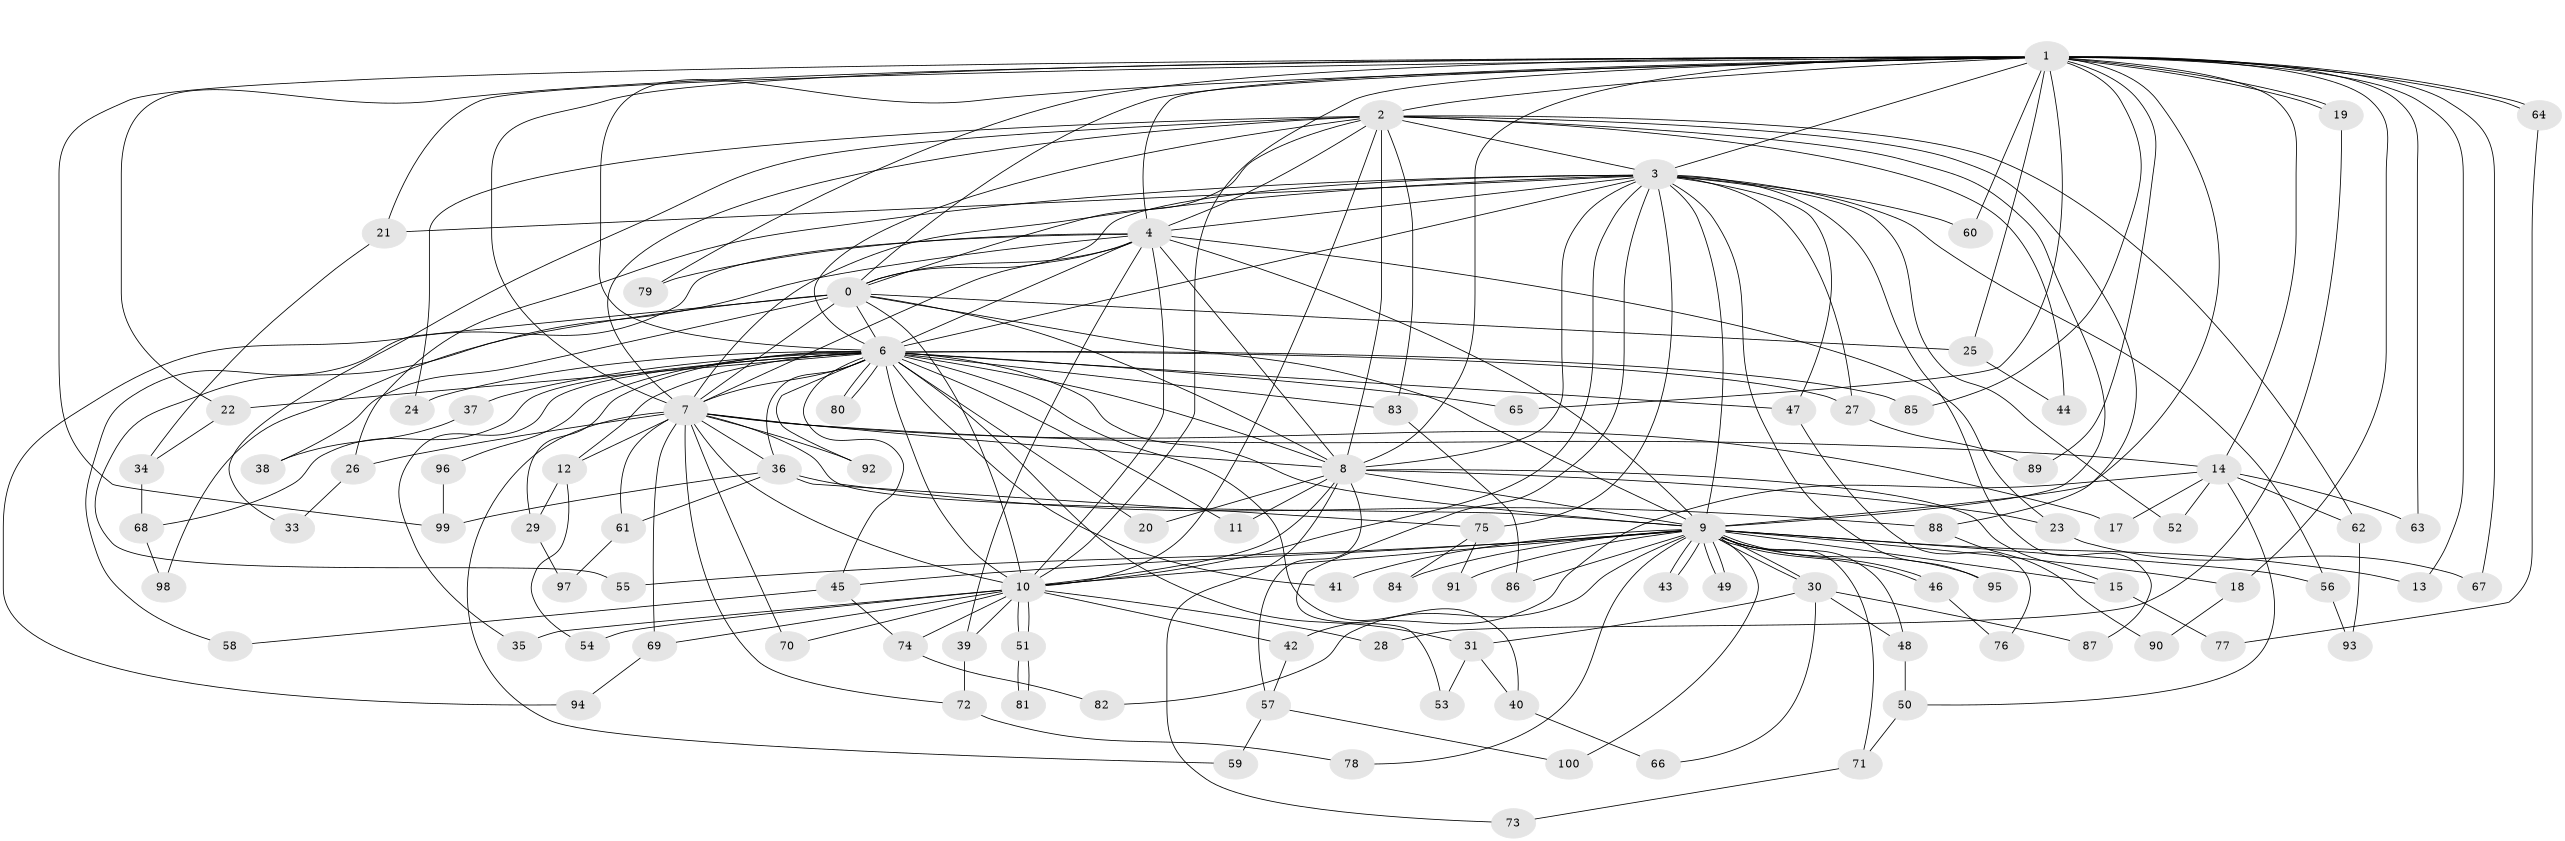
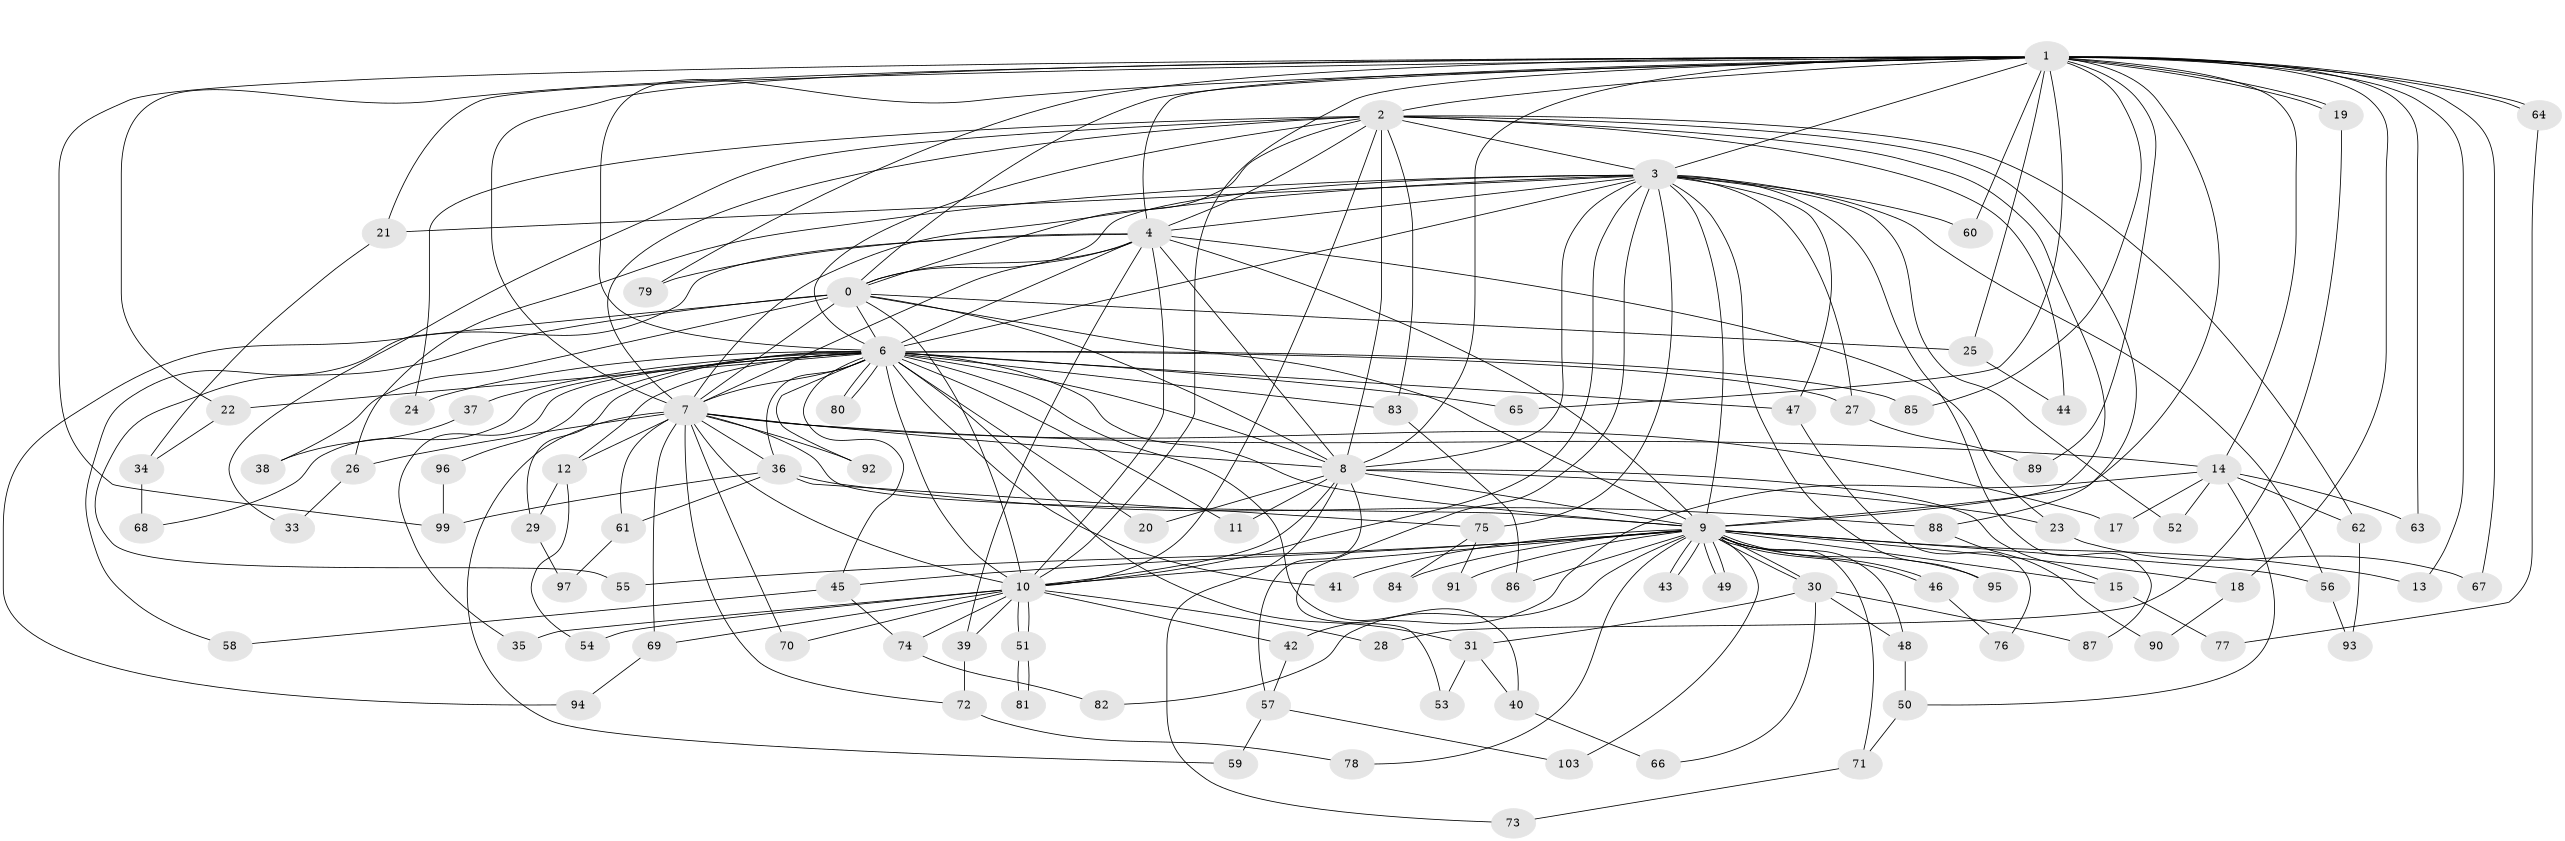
node "98": removed
node "100": label "100" -> "103"
